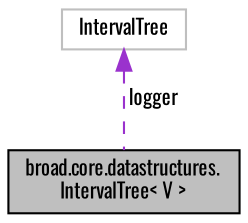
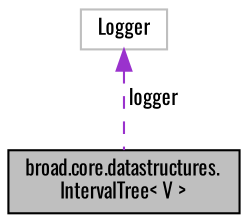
node "IntervalTree": label "IntervalTree" -> "Logger"
